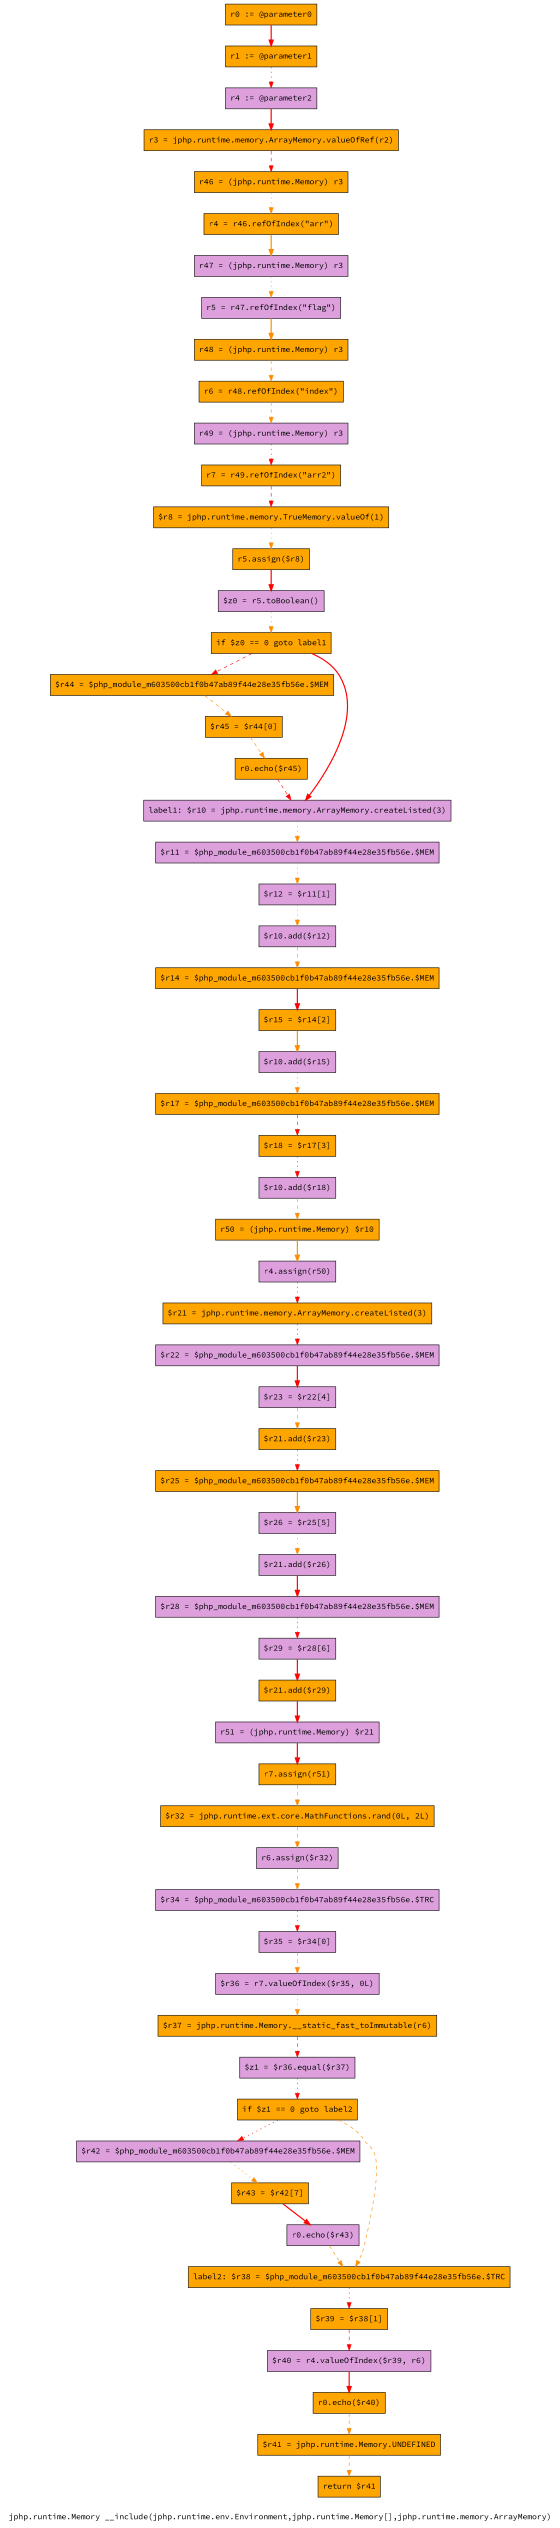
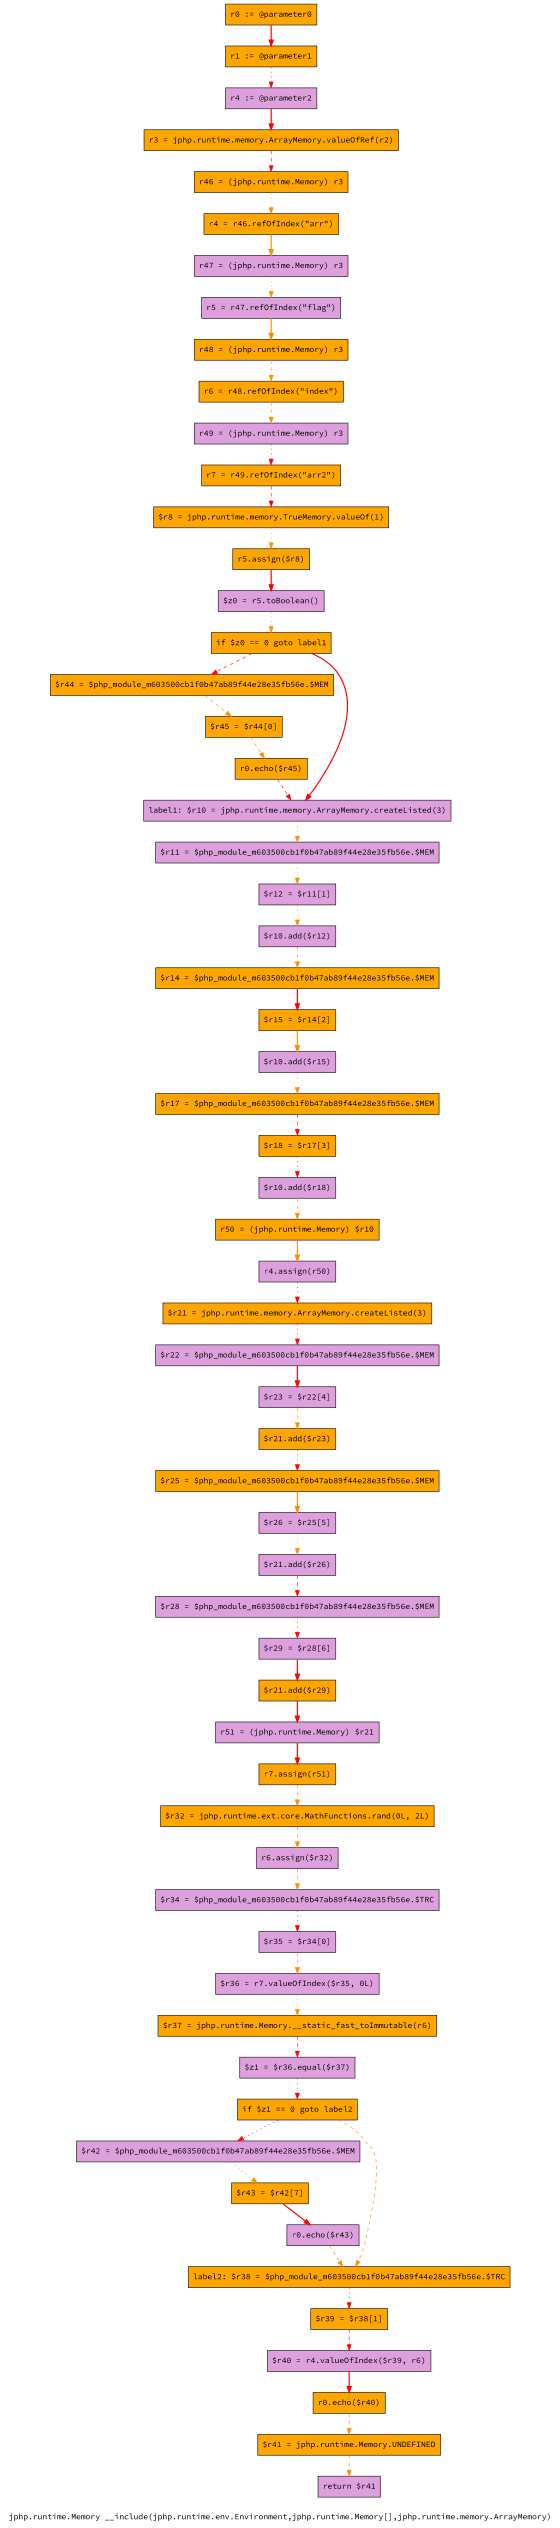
edge "$r21.add($r26)" -> "$r28 = $php_module_m603500cb1f0b47ab89f44e28e35fb56e.$MEM": style bold -> dashed
node "return $r41": fillcolor orange -> plum
